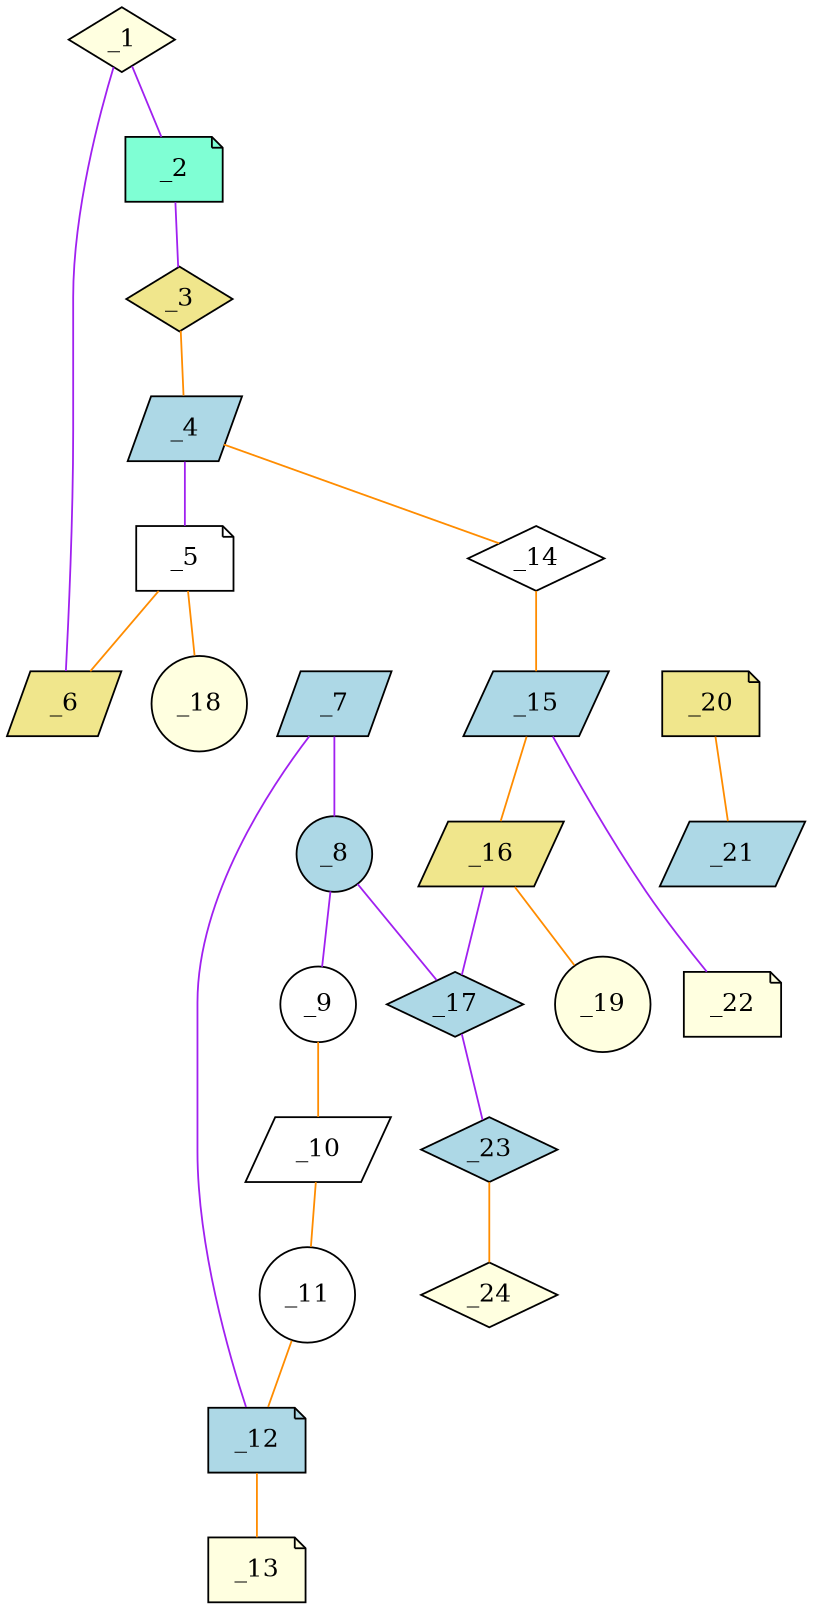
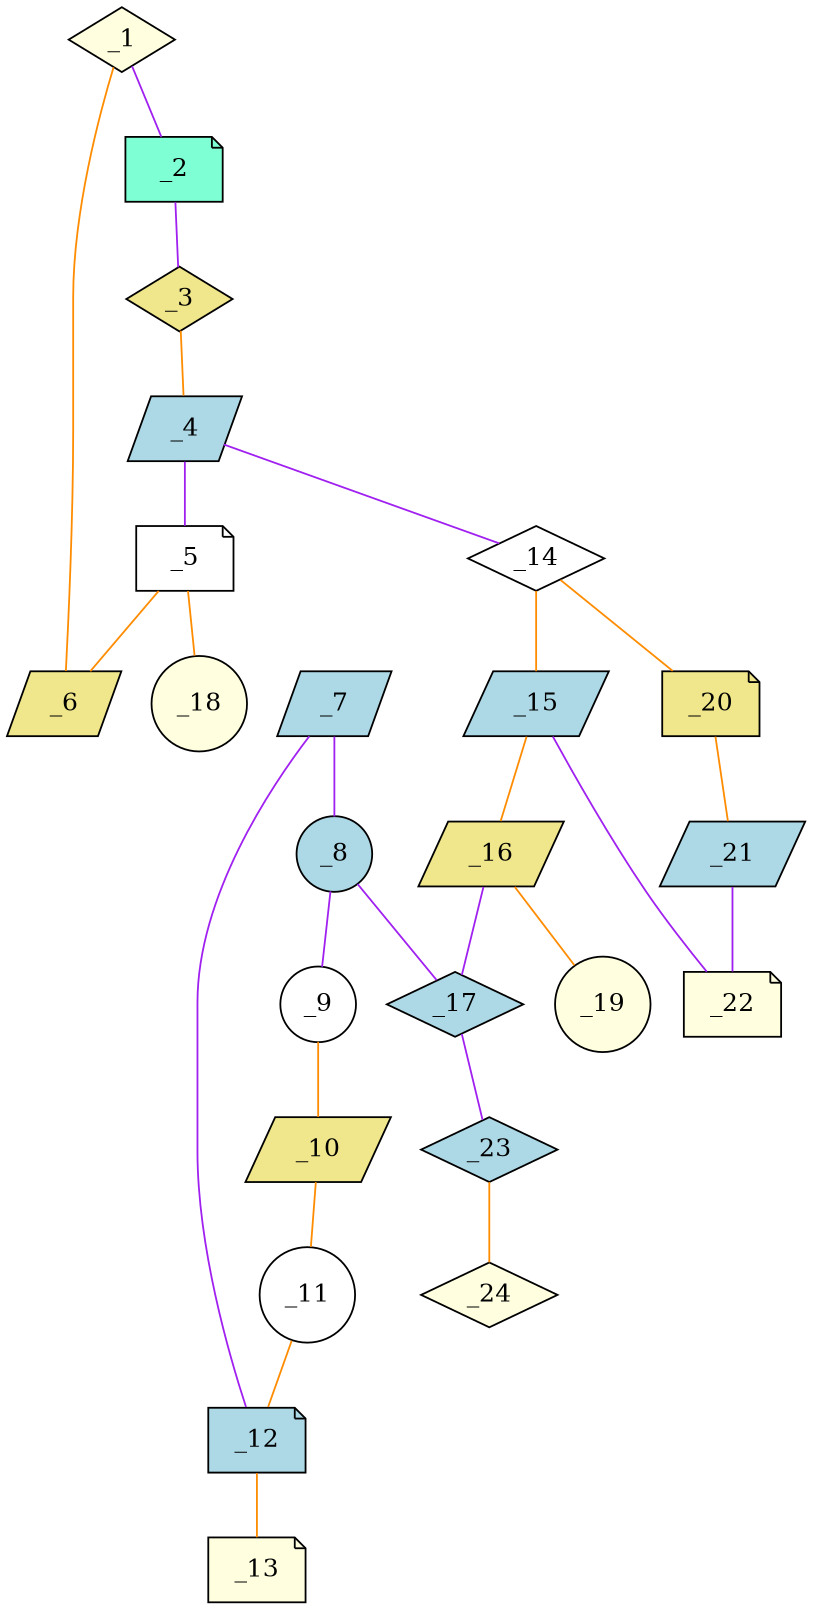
edge "_1" -- "_6": color purple -> darkorange
edge "_4" -- "_14": color darkorange -> purple
edge "_14" -- "_20": added
edge "_21" -- "_22": added
node "_10": fillcolor white -> khaki
